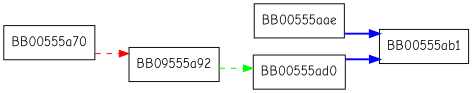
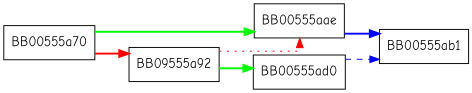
edge "BB00555a70" -> "BB00555aae": added
edge "BB09555a92" -> "BB00555aae": added
edge "BB00555a70" -> "BB09555a92": style dashed -> bold
edge "BB00555ad0" -> "BB00555ab1": style bold -> dashed
edge "BB09555a92" -> "BB00555ad0": style dashed -> bold
